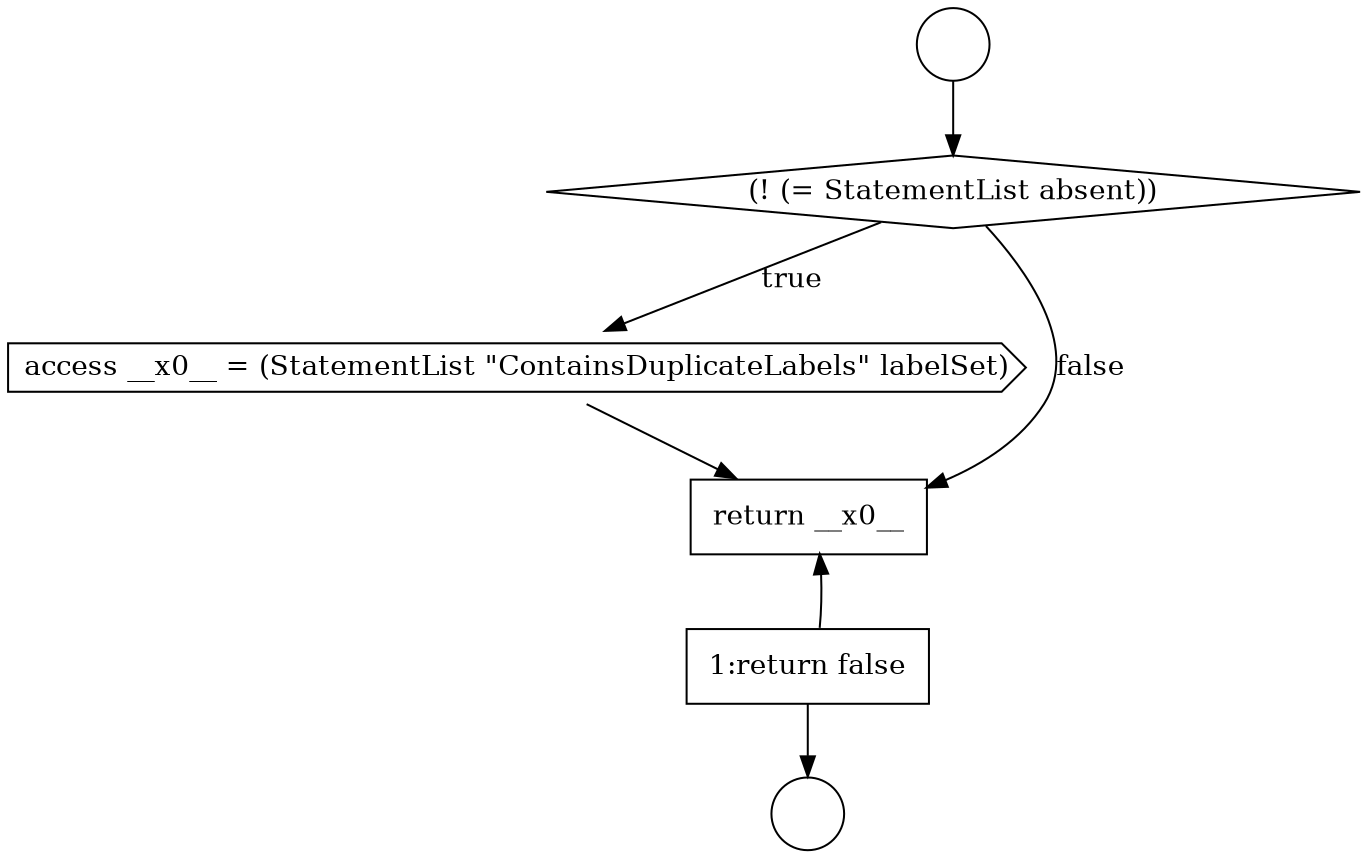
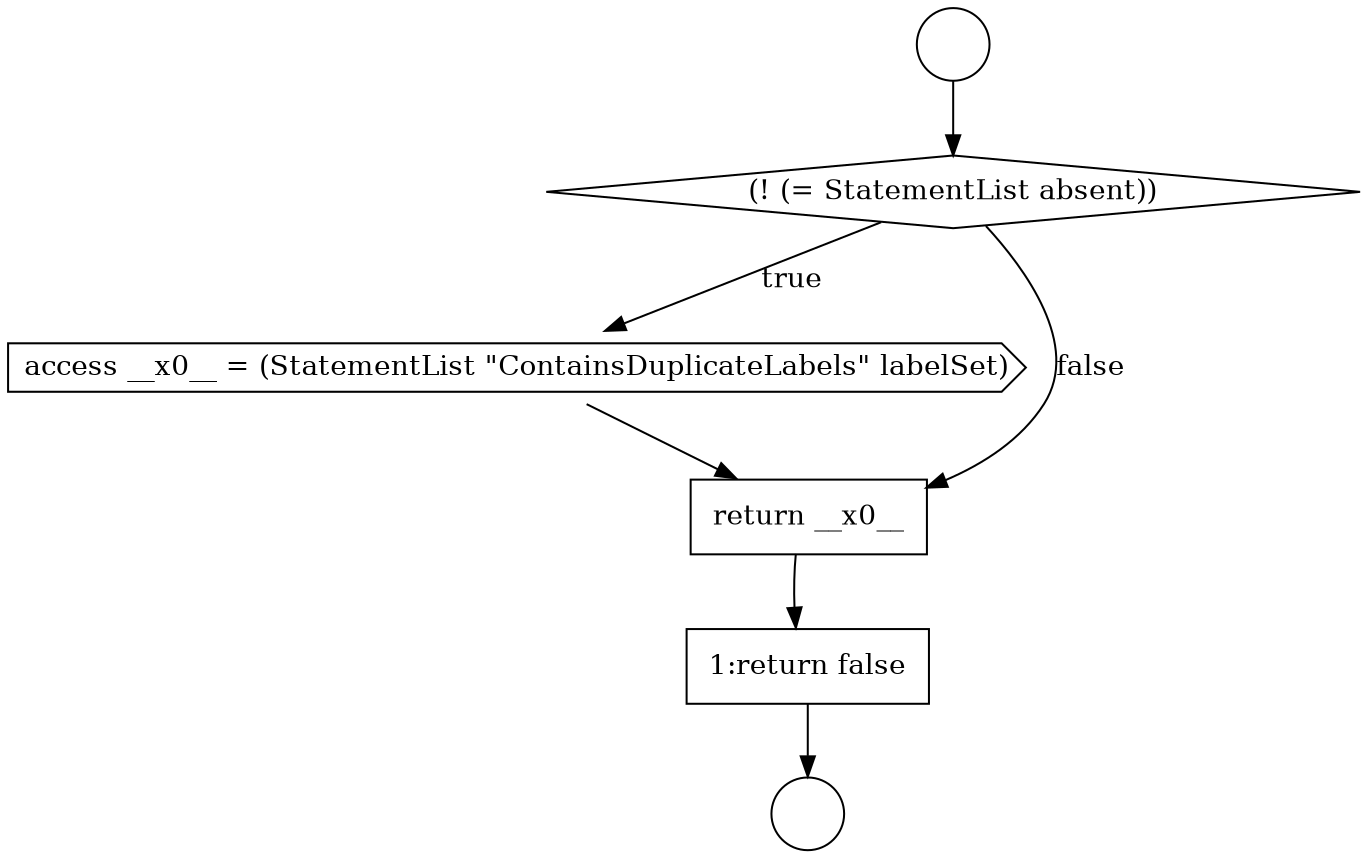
edge "1:return false" -> "return __x0__": reversed
